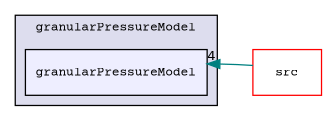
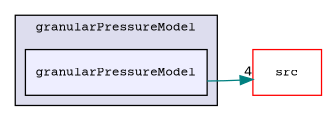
edge "src" -> "granularPressureModel": reversed
